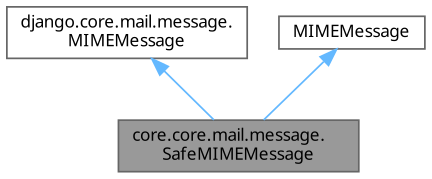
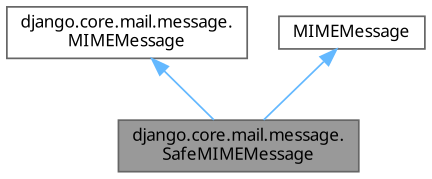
node "core.core.mail.message. SafeMIMEMessage": label "core.core.mail.message. SafeMIMEMessage" -> "django.core.mail.message. SafeMIMEMessage"
